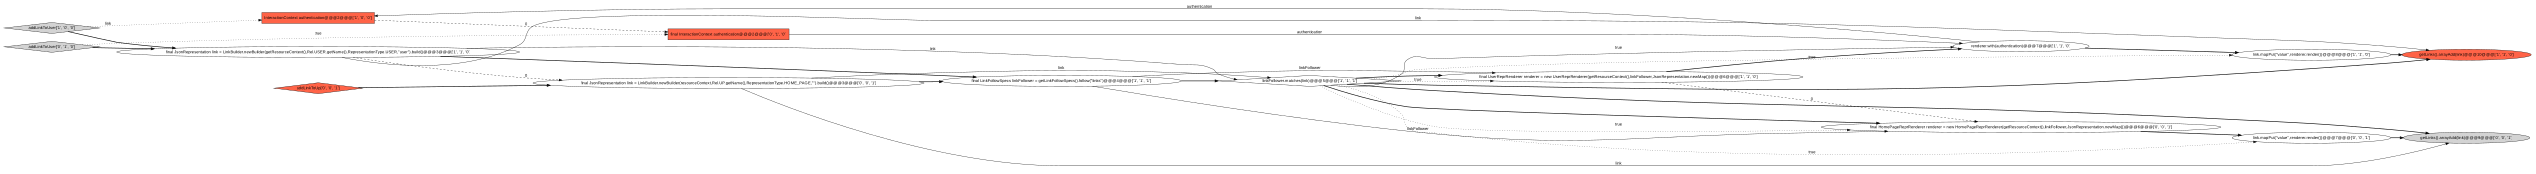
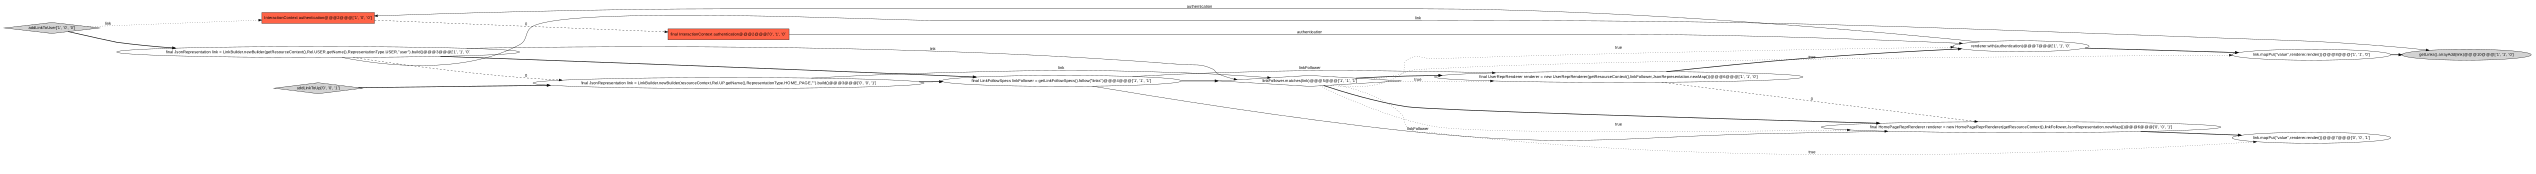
node "addLinkToUser['0', '1', '0']": removed
edge "linkFollower.matches(link)@@@5@@@['1', '1', '1']" -> "renderer.with(authentication)@@@7@@@['1', '1', '0']": style solid -> dotted
node "getLinks().arrayAdd(link)@@@10@@@['1', '1', '0']": fillcolor tomato -> lightgray
node "addLinkToUp['0', '0', '1']": fillcolor tomato -> lightgray
edge "linkFollower.matches(link)@@@5@@@['1', '1', '1']" -> "getLinks().arrayAdd(link)@@@10@@@['1', '1', '0']": removed
node "getLinks().arrayAdd(link)@@@9@@@['0', '0', '1']": removed
